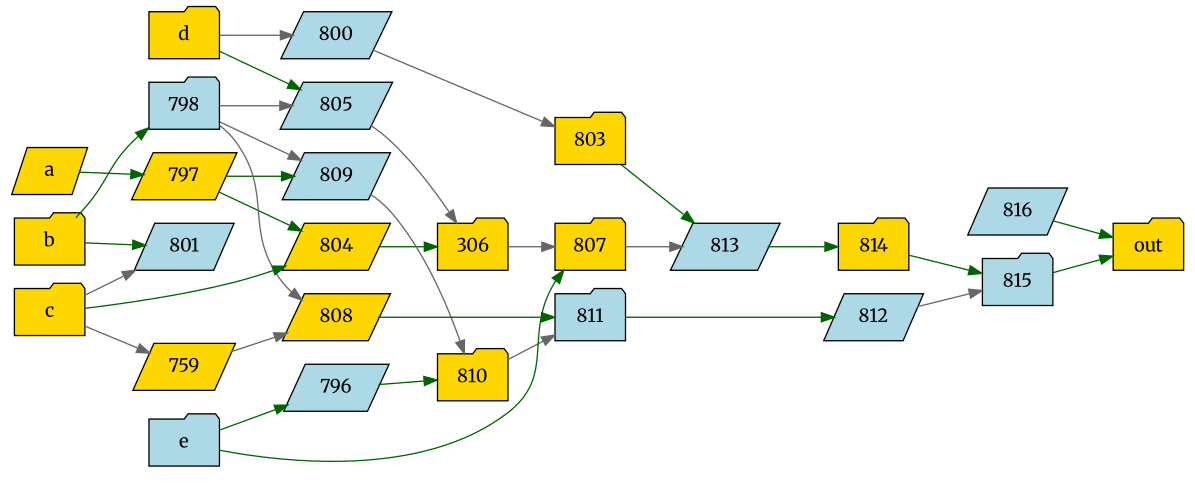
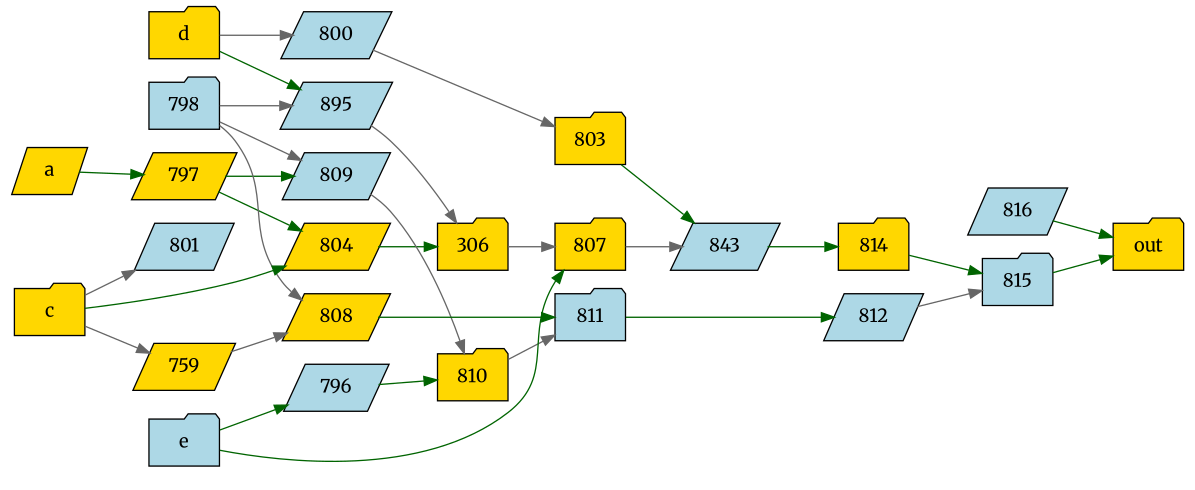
node "805": label "805" -> "895"
node "b": removed
node "813": label "813" -> "843"
